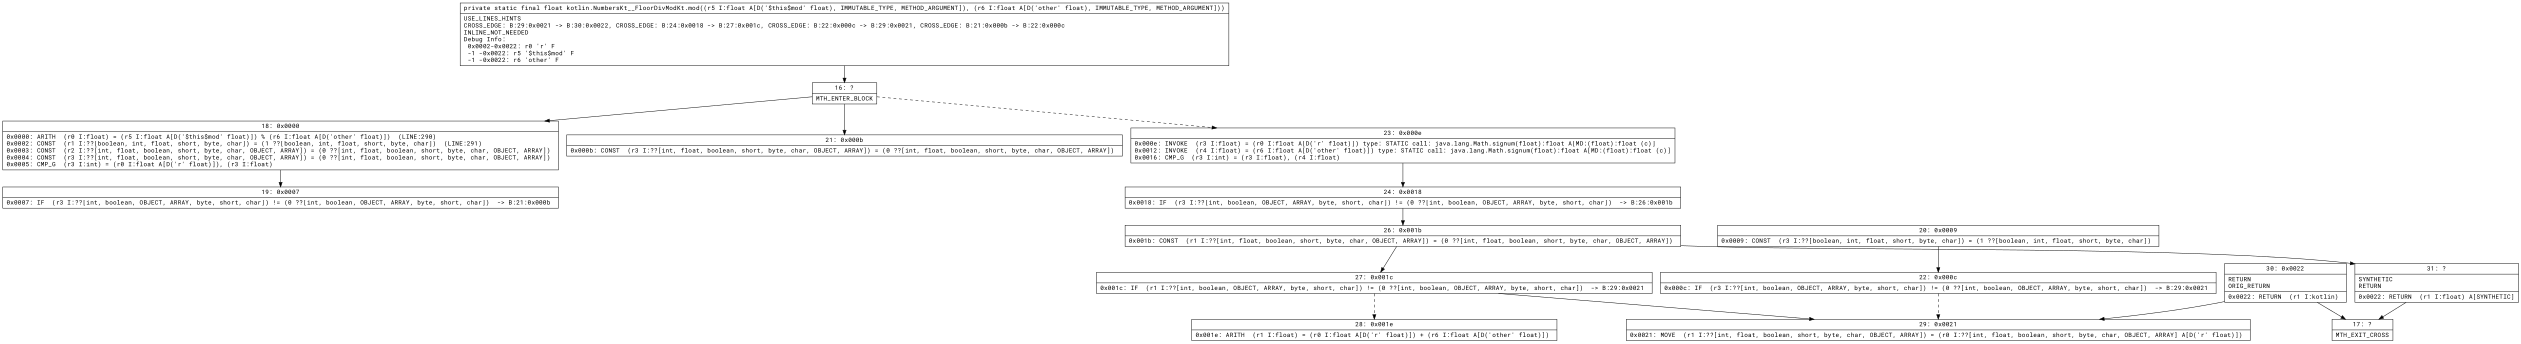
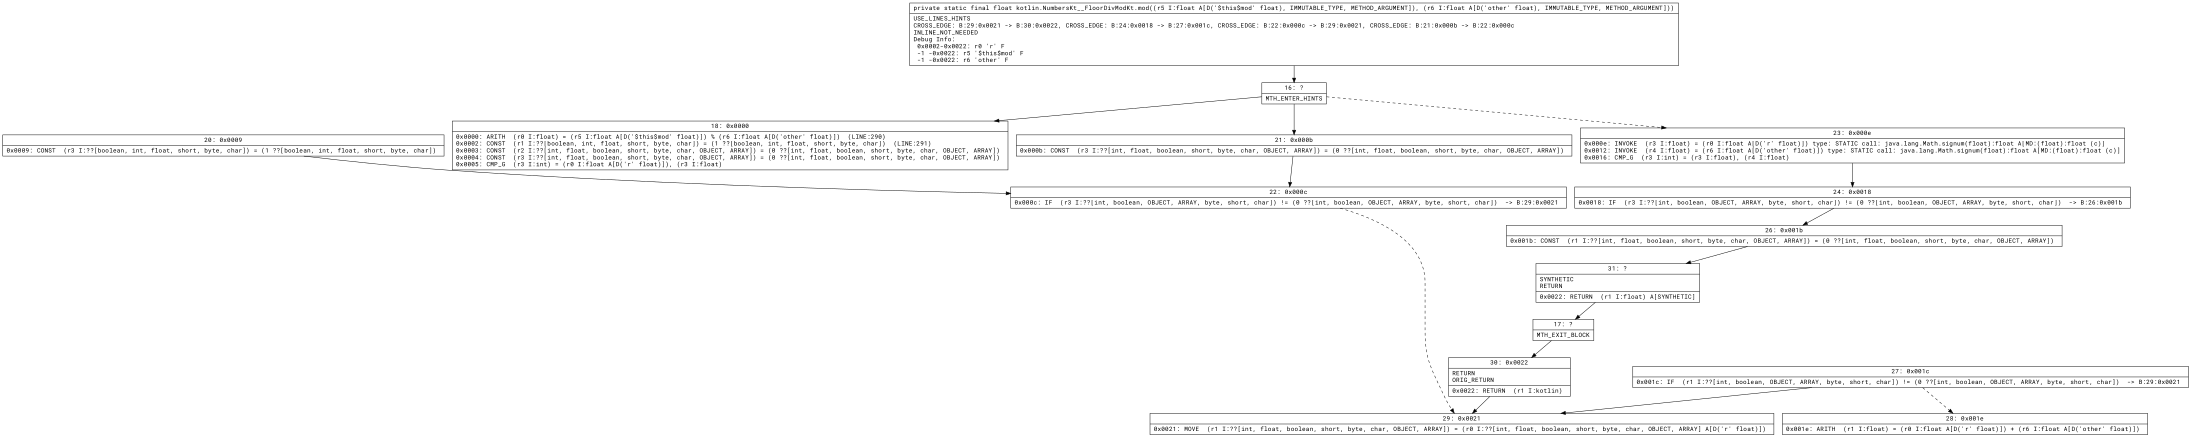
node "16: ?": text "MTH_ENTER_BLOCK" -> "MTH_ENTER_HINTS"
edge "21: 0x000b" -> "22: 0x000c": added
node "19: 0x0007": removed
edge "26: 0x001b" -> "27: 0x001c": removed
edge "30: 0x0022" -> "17: ?": reversed
node "17: ?": text "MTH_EXIT_CROSS" -> "MTH_EXIT_BLOCK"
